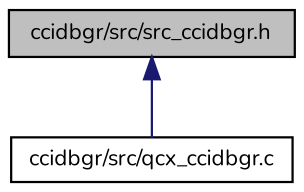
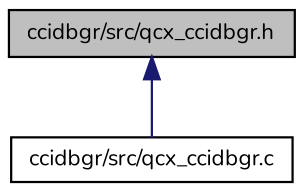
node "ccidbgr/src/src_ccidbgr.h": label "ccidbgr/src/src_ccidbgr.h" -> "ccidbgr/src/qcx_ccidbgr.h"
